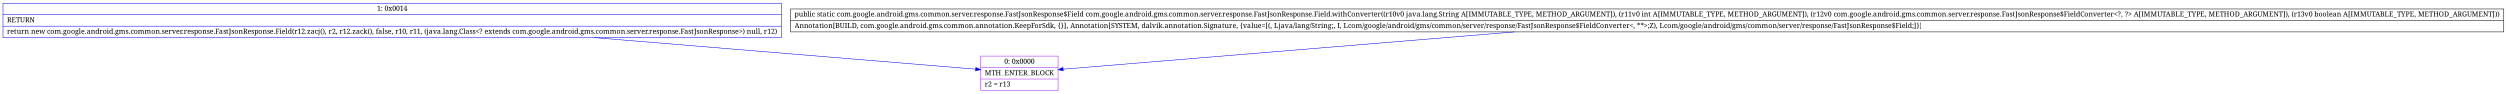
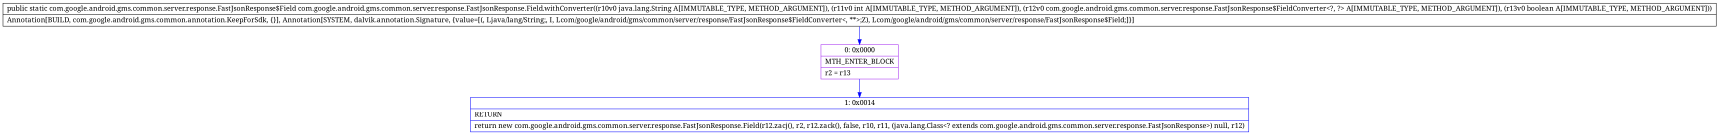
edge "1: 0x0014" -> "0: 0x0000": reversed
